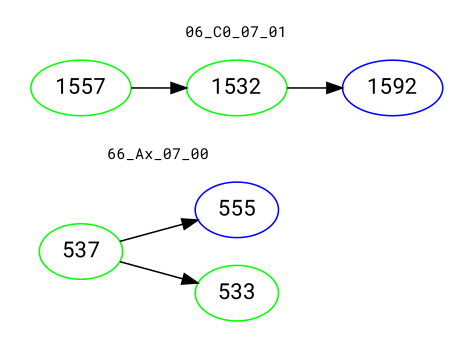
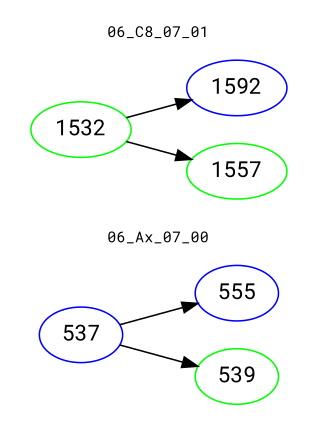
cluster "06_C0_07_01": label "06_C0_07_01" -> "06_C8_07_01"
edge "1557" -> "1532": reversed
cluster "66_Ax_07_00": label "66_Ax_07_00" -> "06_Ax_07_00"
node "537": color green -> blue
node "533": label "533" -> "539"
